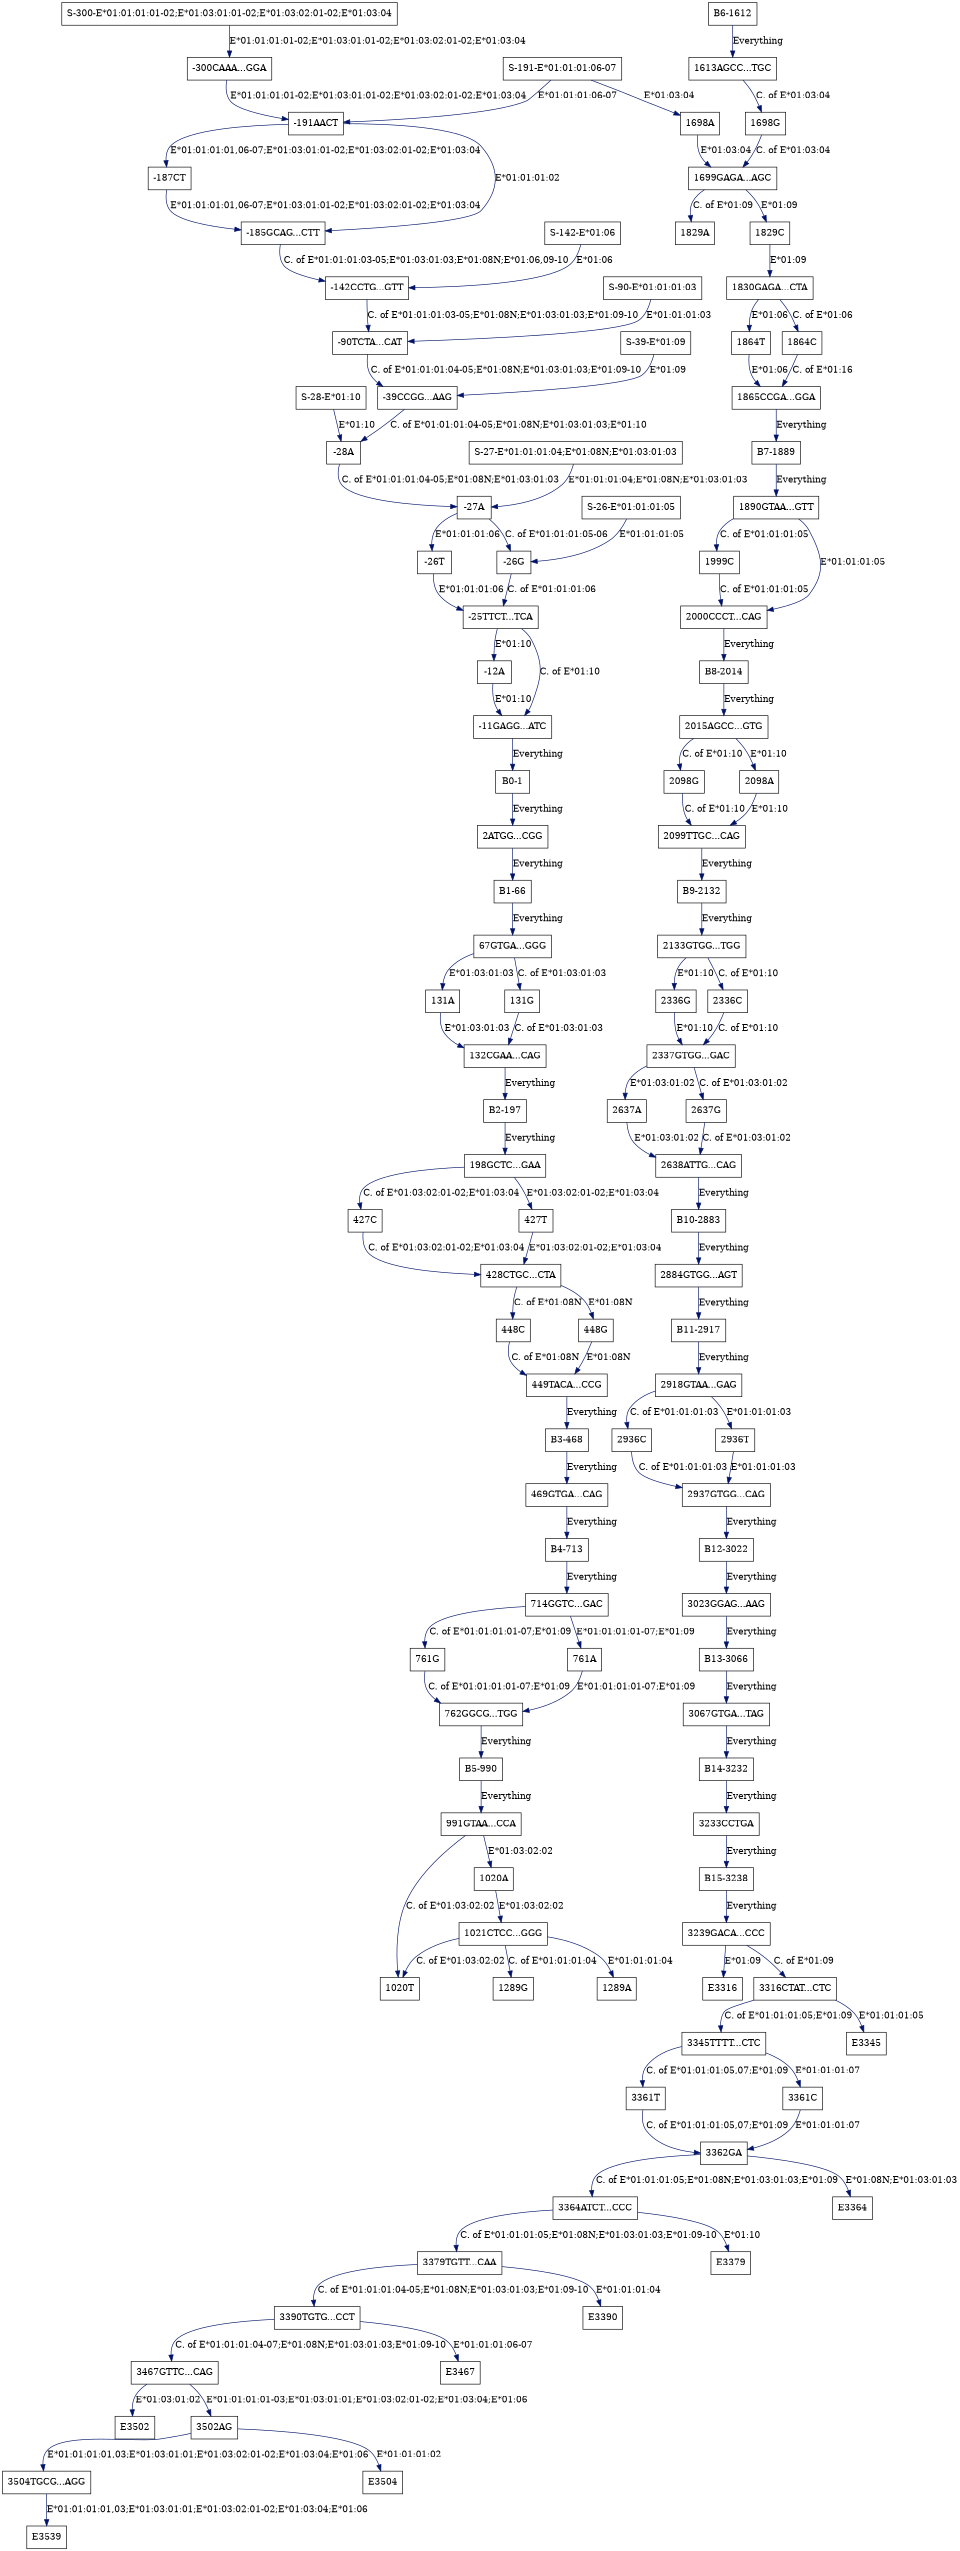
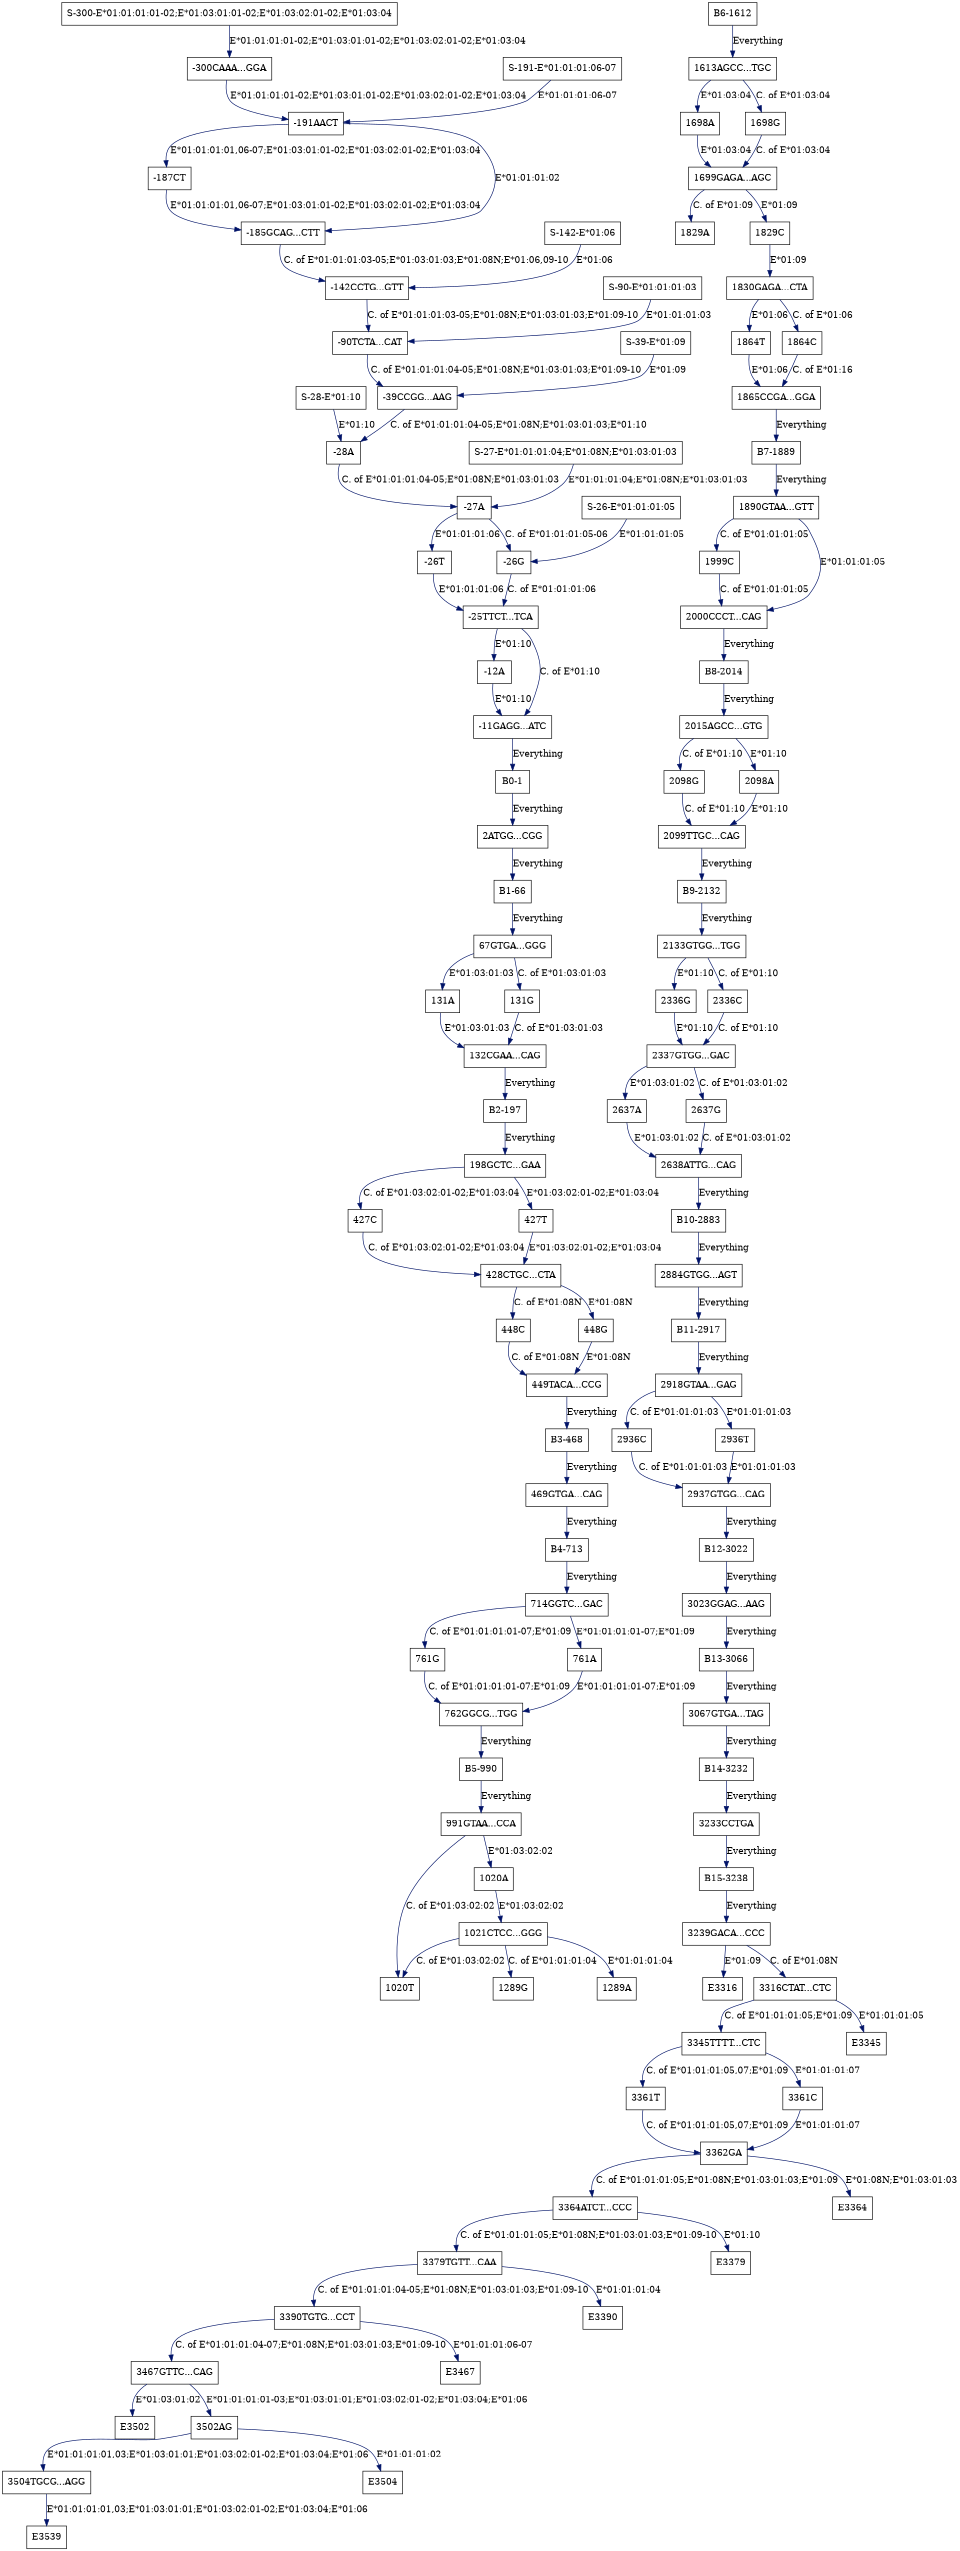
edge "S-191-E*01:01:01:06-07" -> "1698A": now "1613AGCC...TGC" -> "1698A"
edge "3239GACA...CCC" -> "3316CTAT...CTC": label "C. of E*01:09" -> "C. of E*01:08N"
